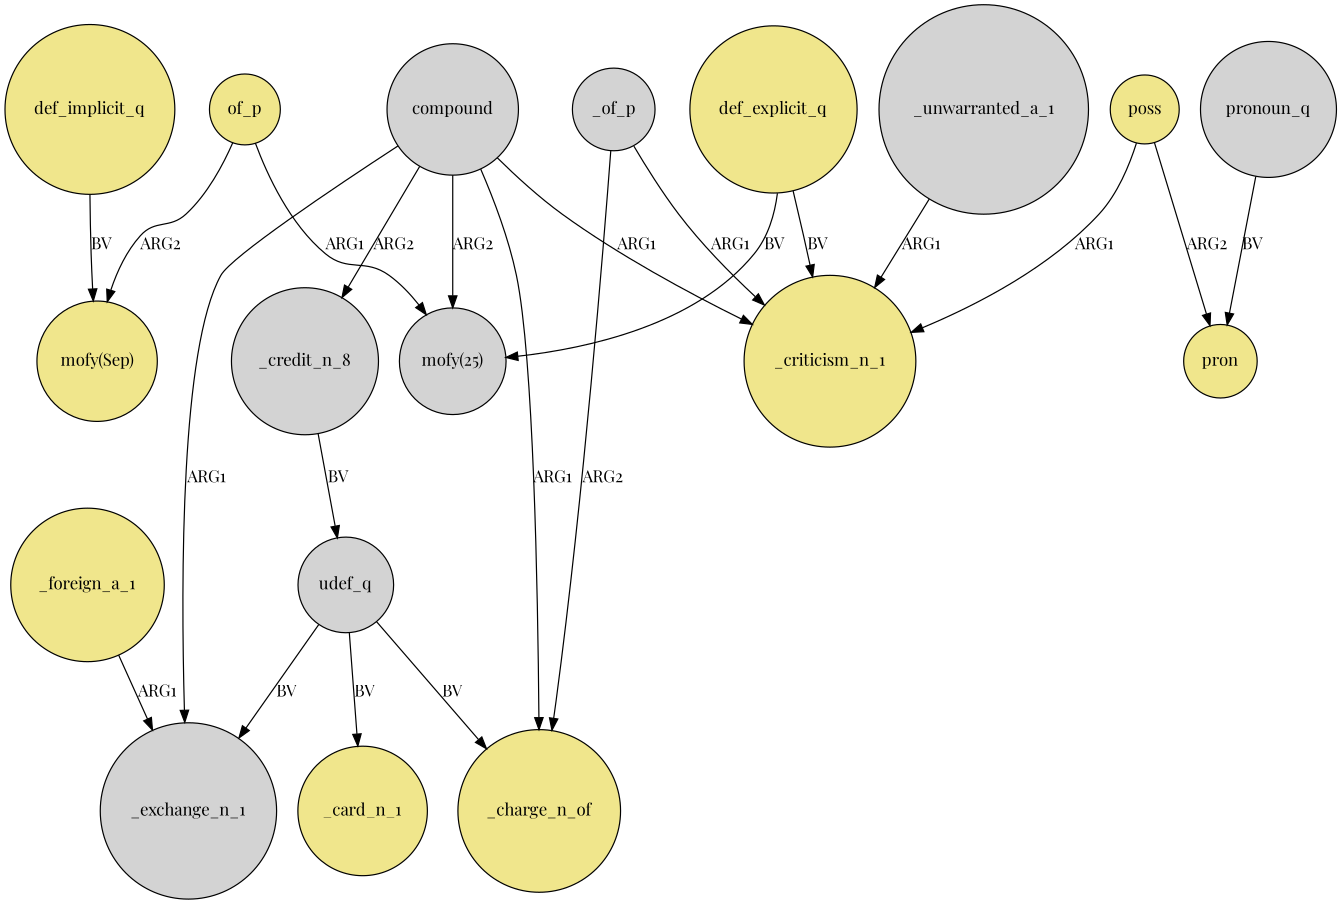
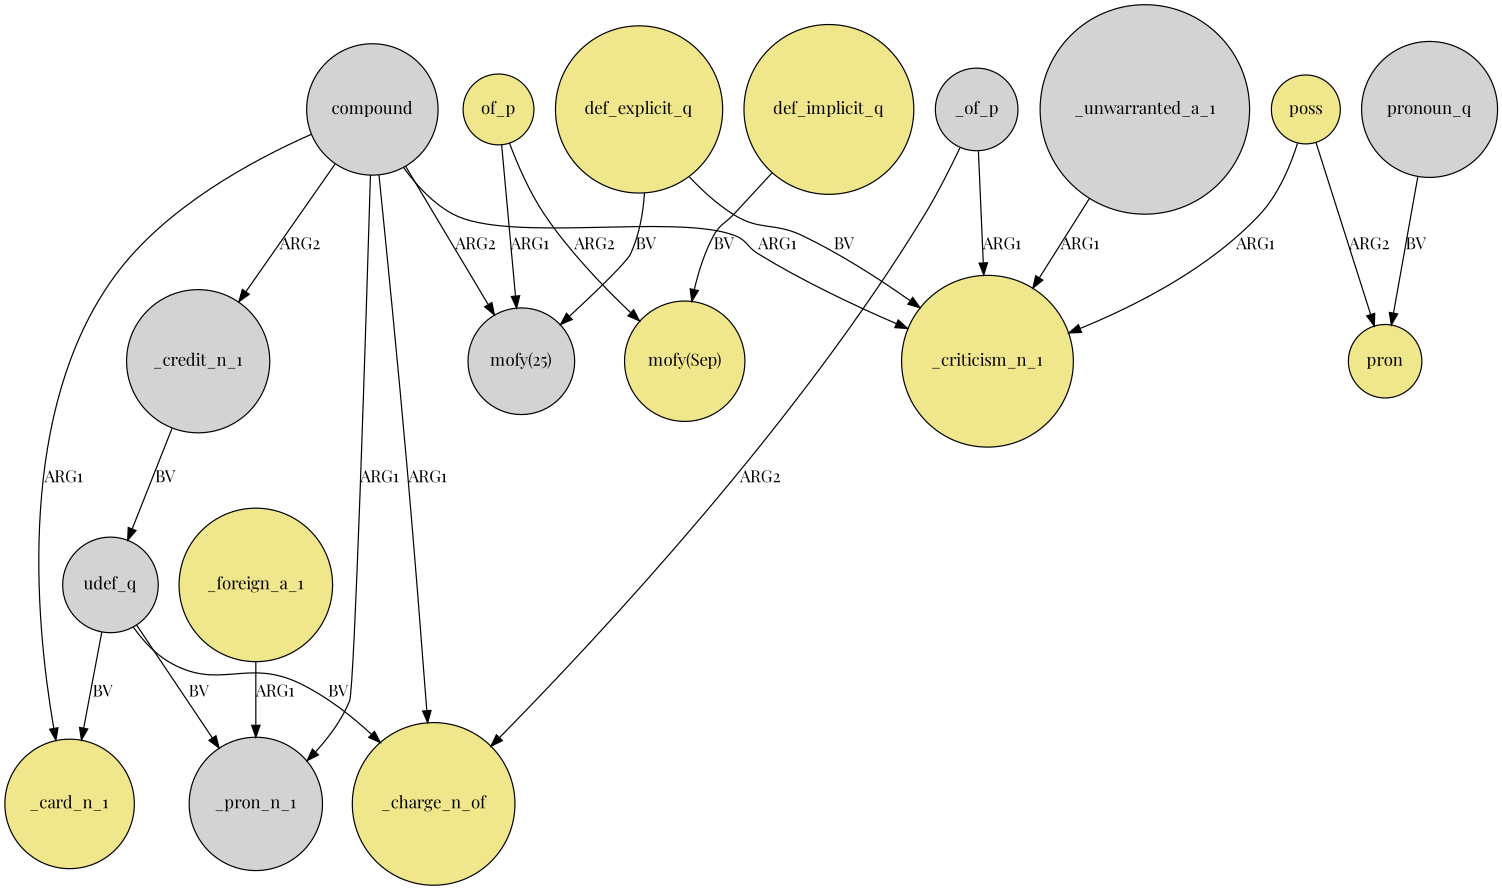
node "_credit_n_8": label "_credit_n_8" -> "_credit_n_1"
edge "compound" -> "_card_n_1": added, label "ARG1"
node "_exchange_n_1": label "_exchange_n_1" -> "_pron_n_1"
